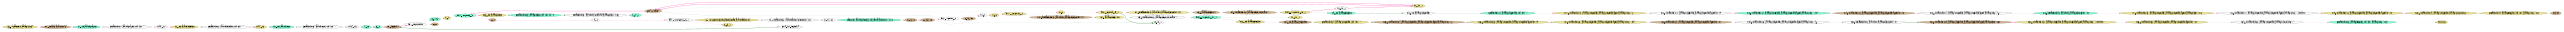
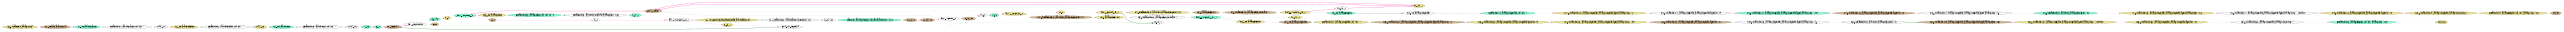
node "i11 = i8": fillcolor khaki -> aquamarine
